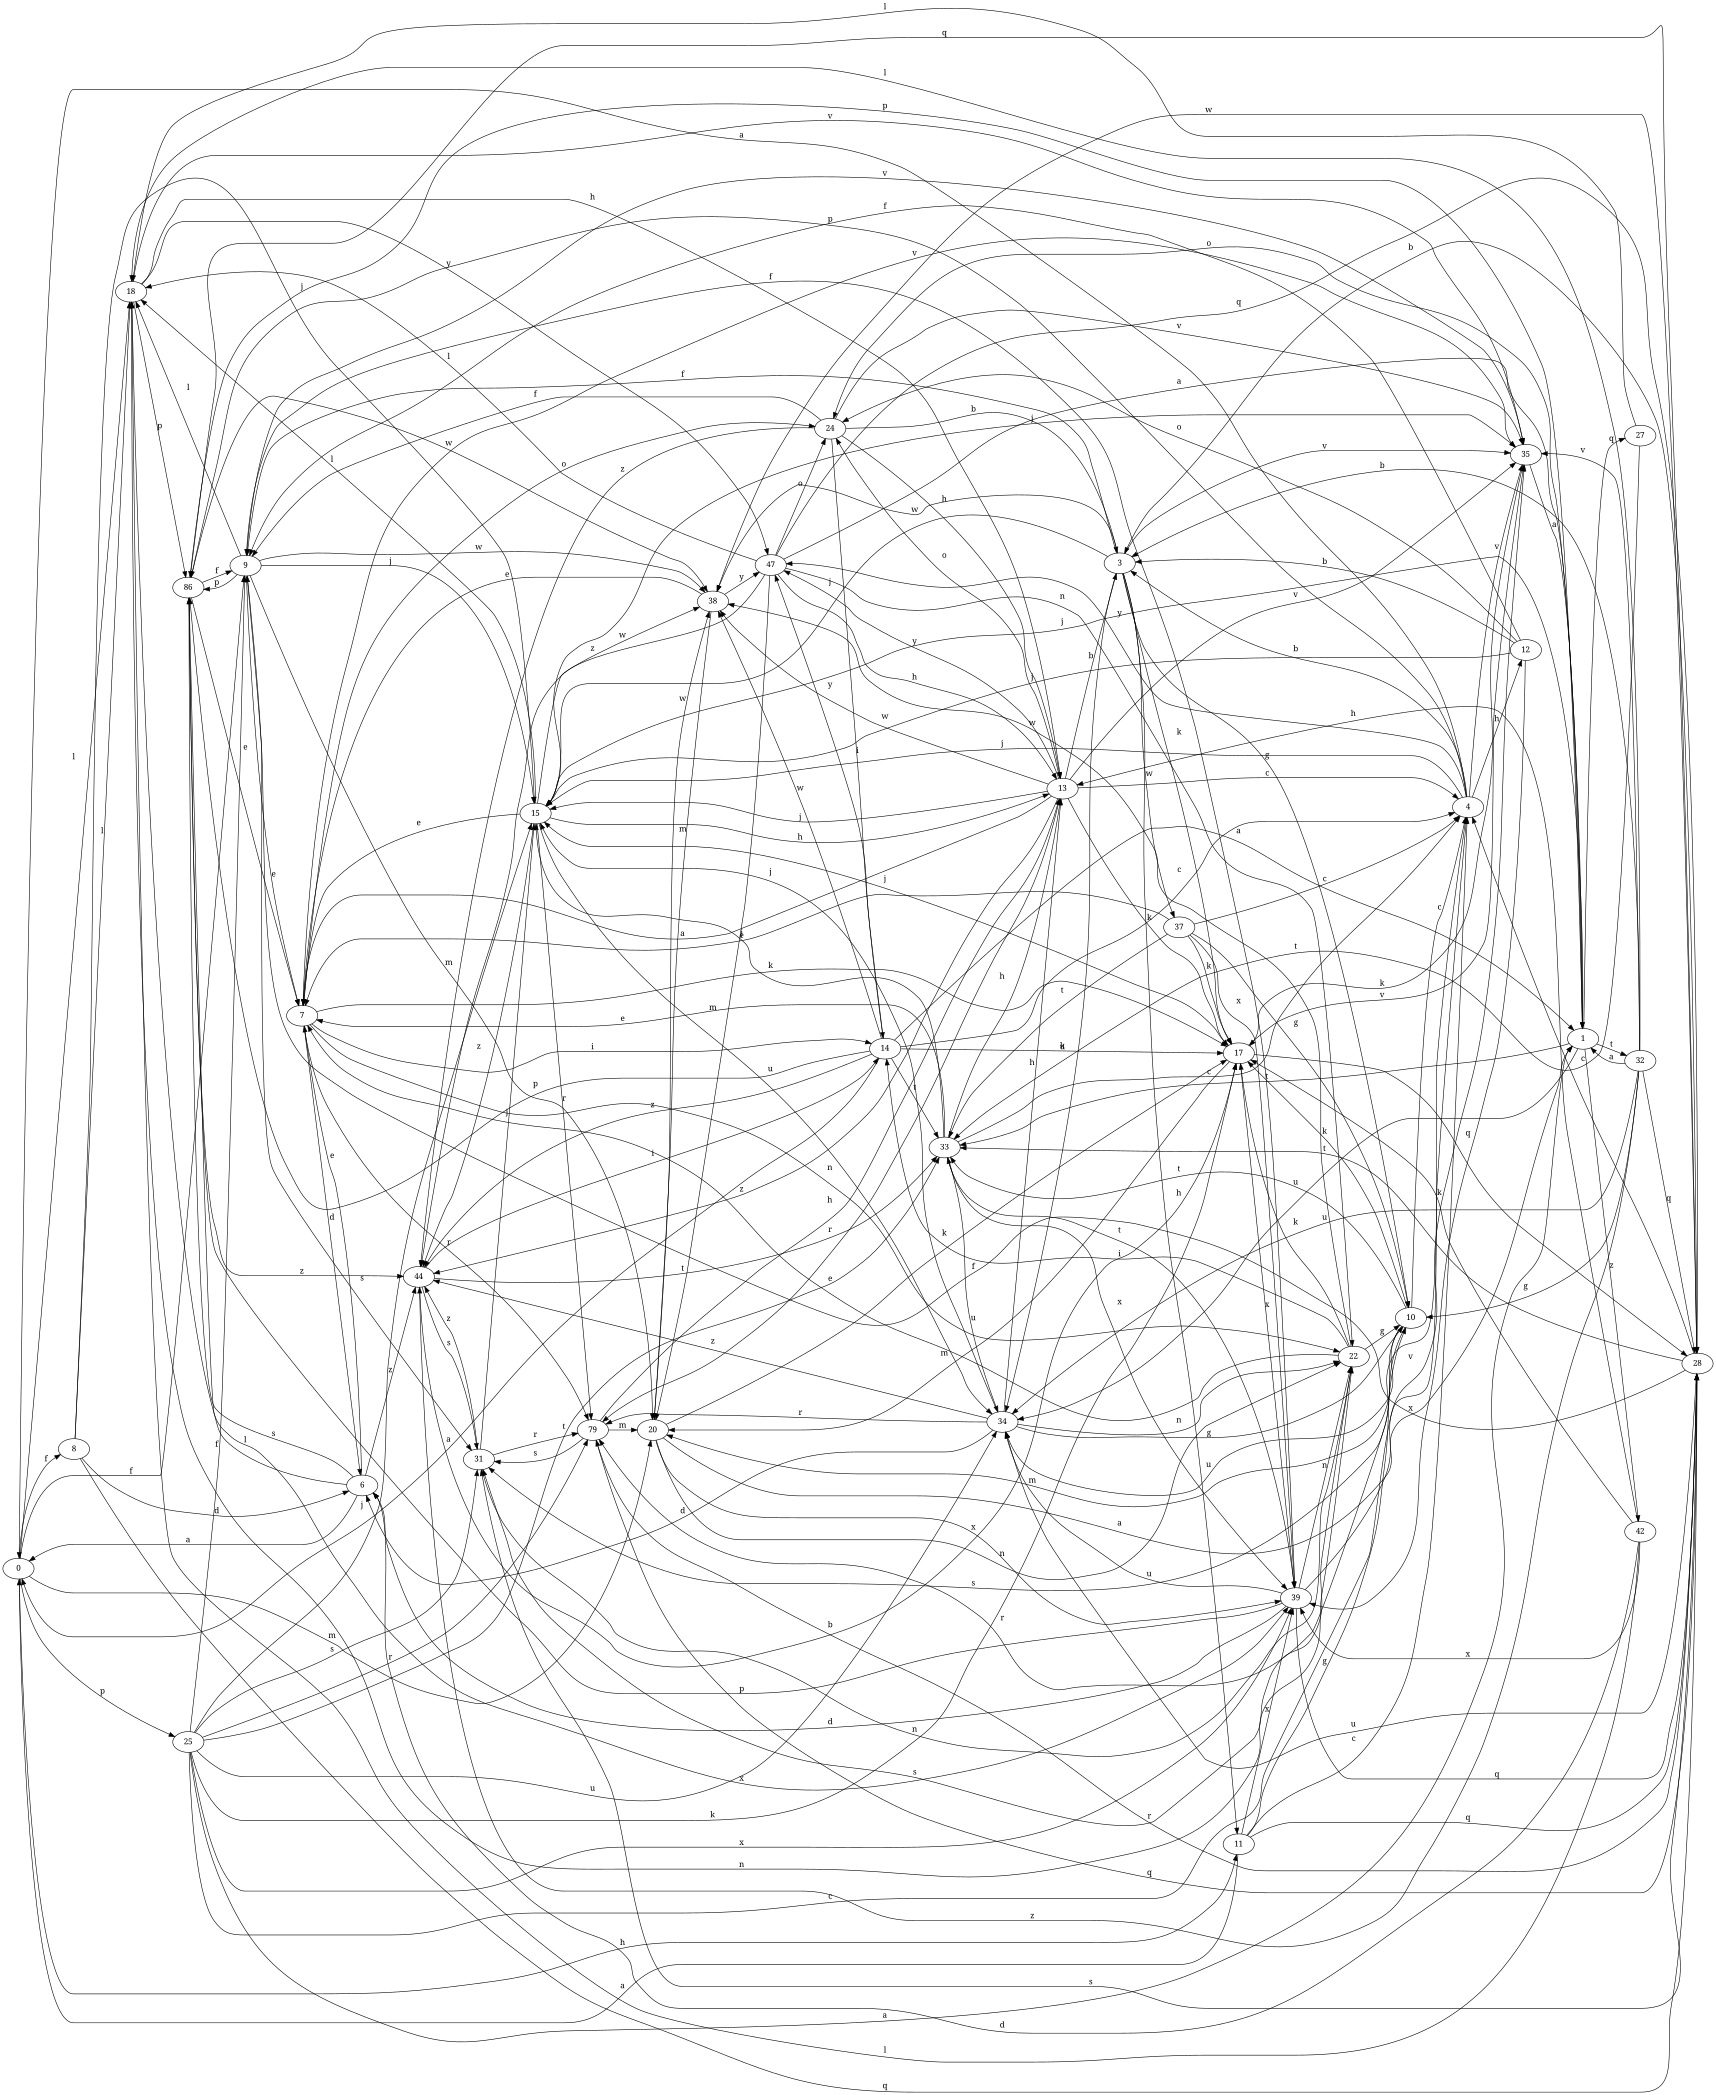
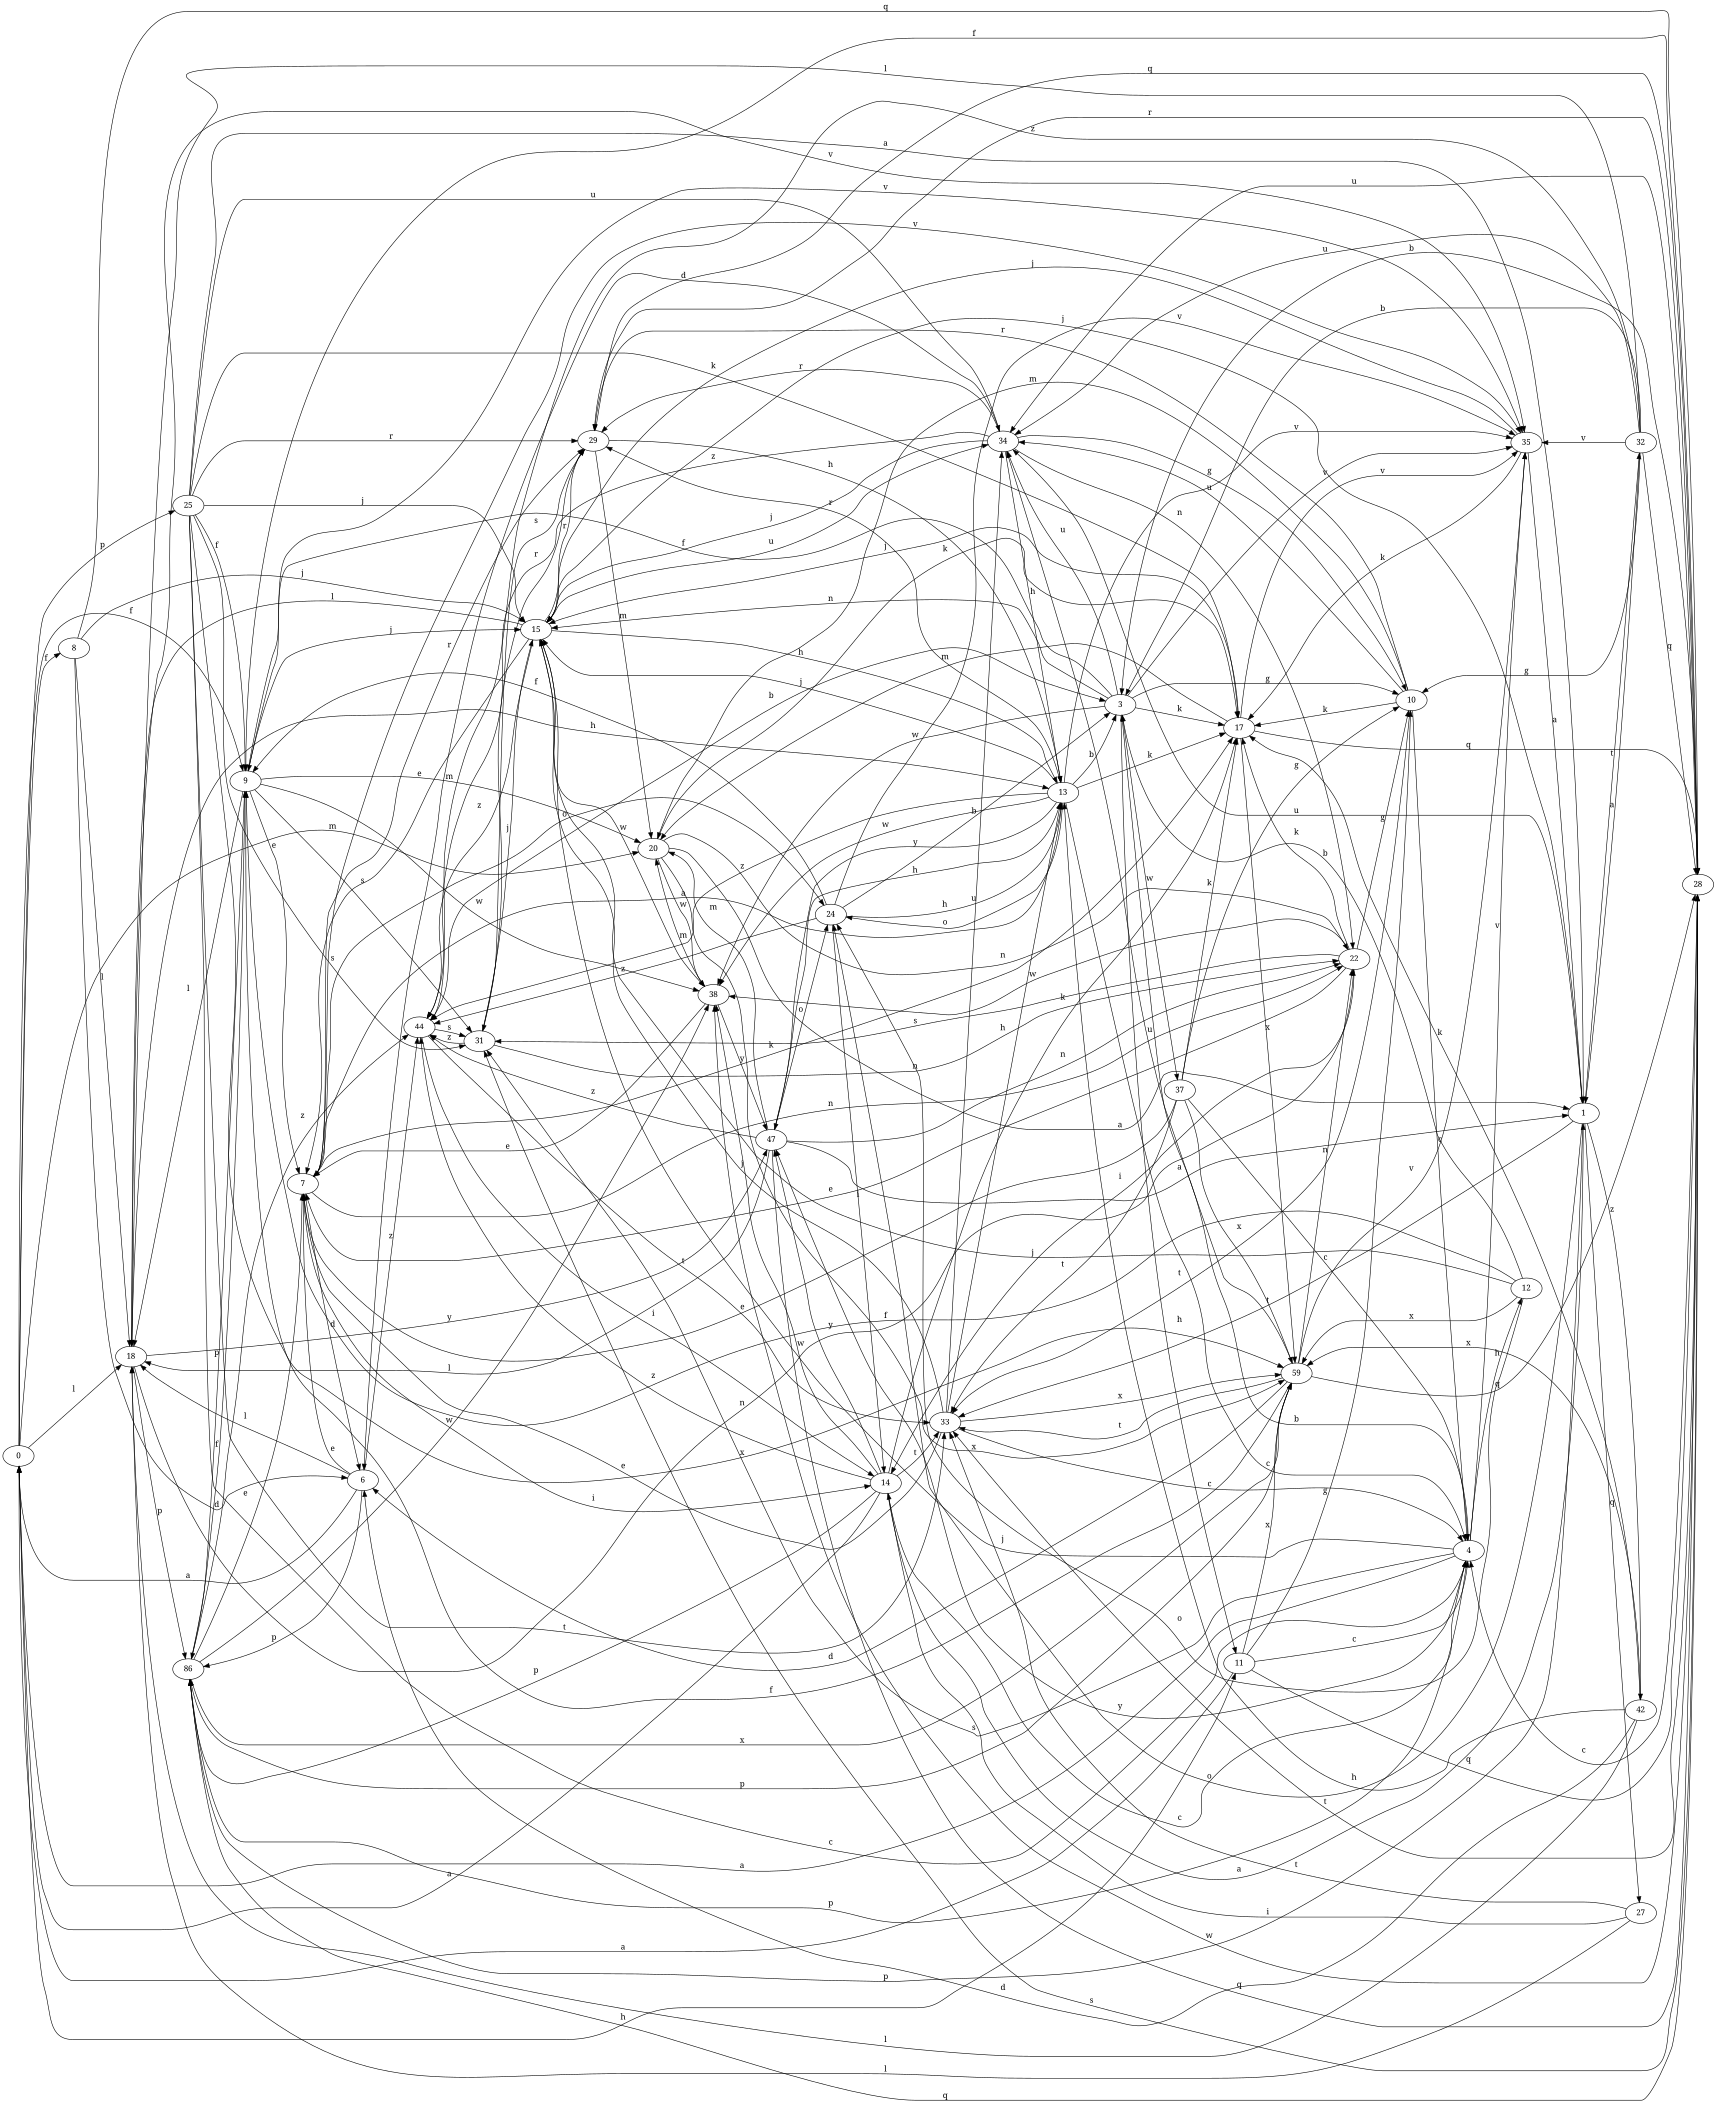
edge "15" -> "35": reversed
edge "3" -> "15": label "j" -> "n"
node "79": label "79" -> "29"
edge "6" -> "86": label "s" -> "p"
node "39": label "39" -> "59"
edge "44" -> "17": now "44" -> "3"
edge "27" -> "14": added, label "i"
